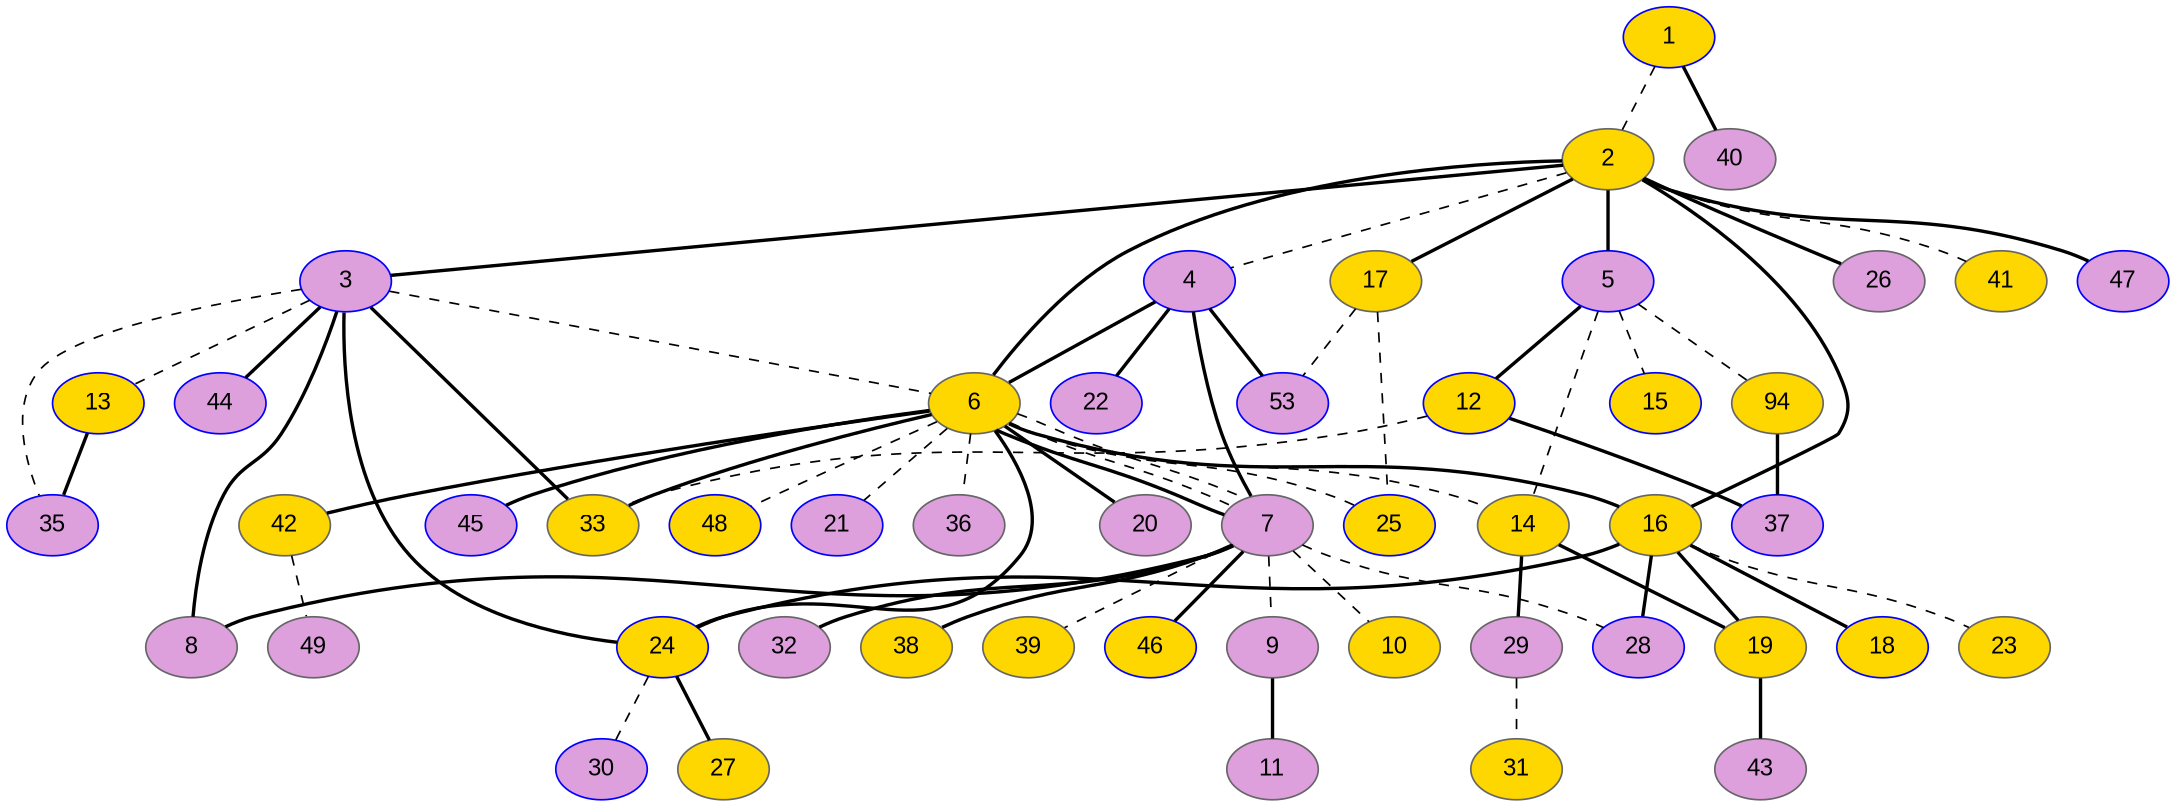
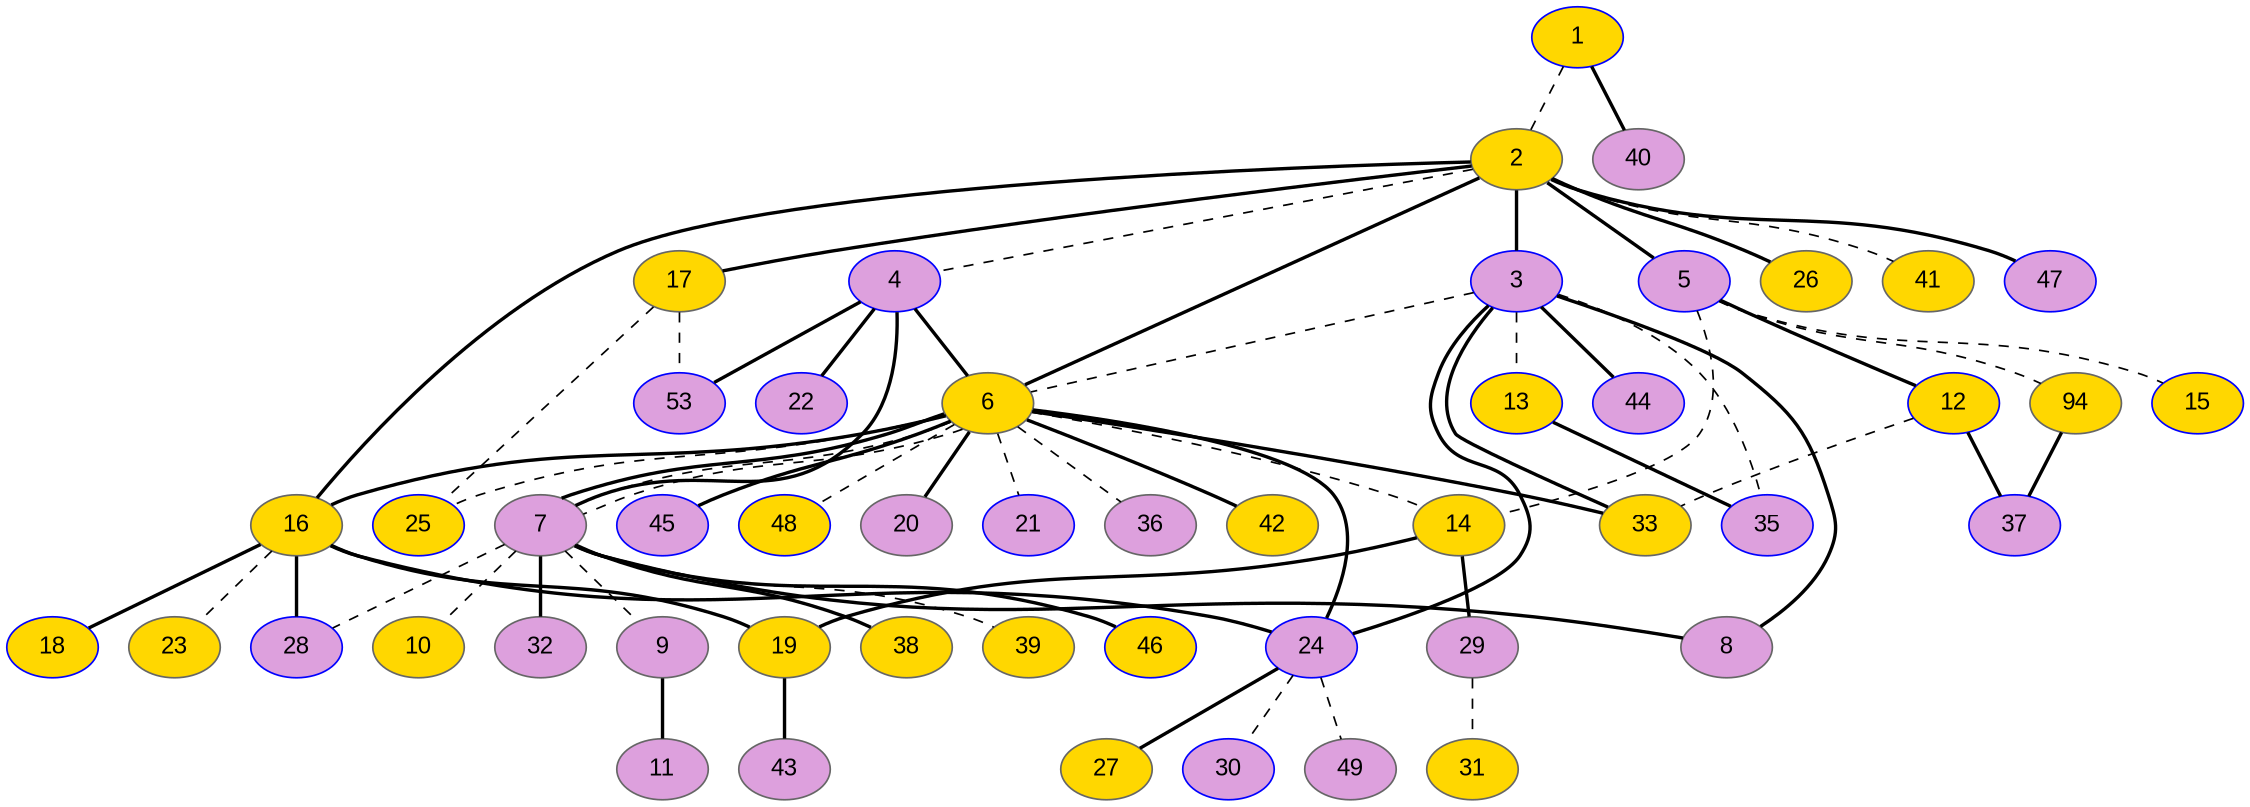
node "26": fillcolor plum -> gold
edge "42" -- "49": now "24" -- "49"
node "24": fillcolor gold -> plum
